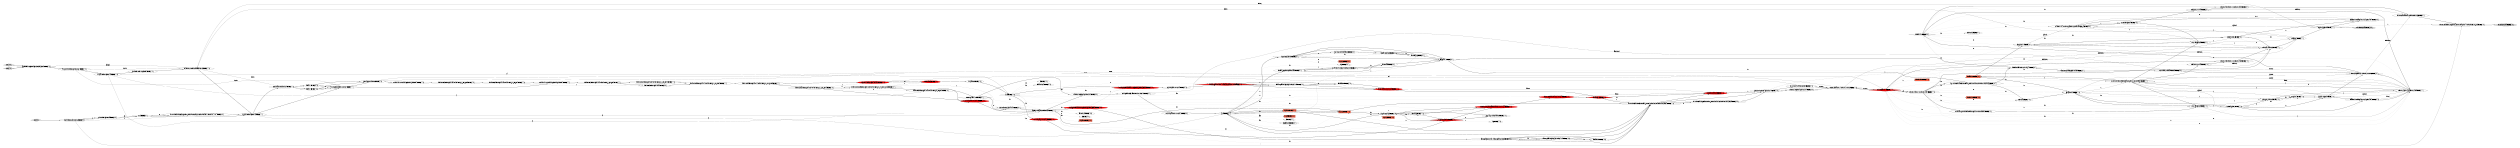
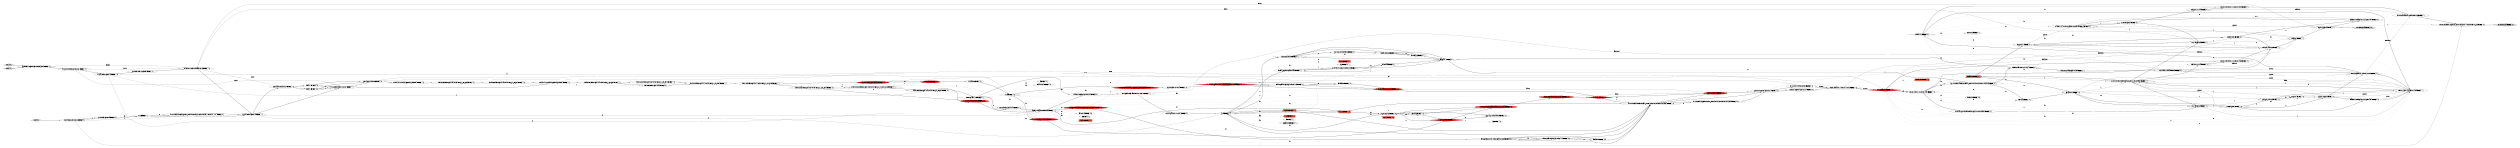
node "BooleanClause clause@@@54@@@['1', '0', '0']": fillcolor tomato -> white
